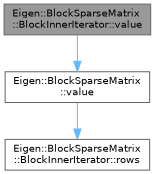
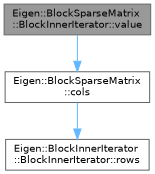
node "Eigen::BlockSparseMatrix ::value": label "Eigen::BlockSparseMatrix ::value" -> "Eigen::BlockSparseMatrix ::cols"
node "Eigen::BlockSparseMatrix ::BlockInnerIterator::rows": label "Eigen::BlockSparseMatrix ::BlockInnerIterator::rows" -> "Eigen::BlockInnerIterator ::BlockInnerIterator::rows"
